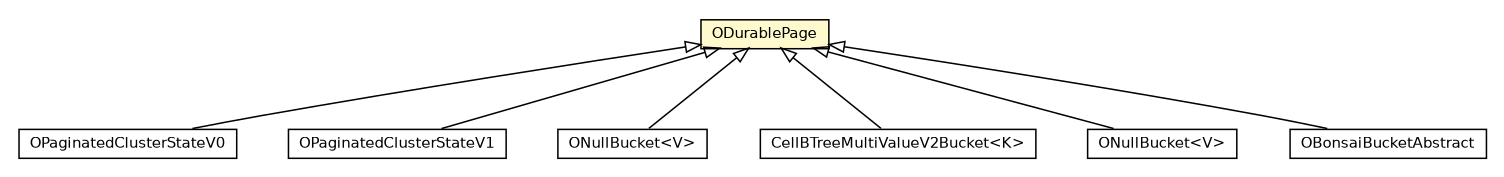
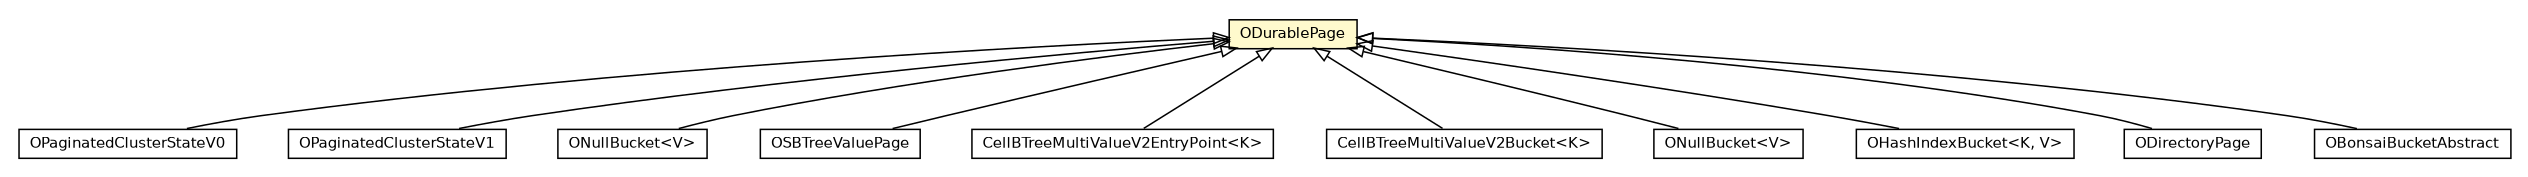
node "OSBTreeValuePage": added
node "CellBTreeMultiValueV2EntryPoint<K>": added
node "OHashIndexBucket<K, V>": added
node "ODirectoryPage": added
